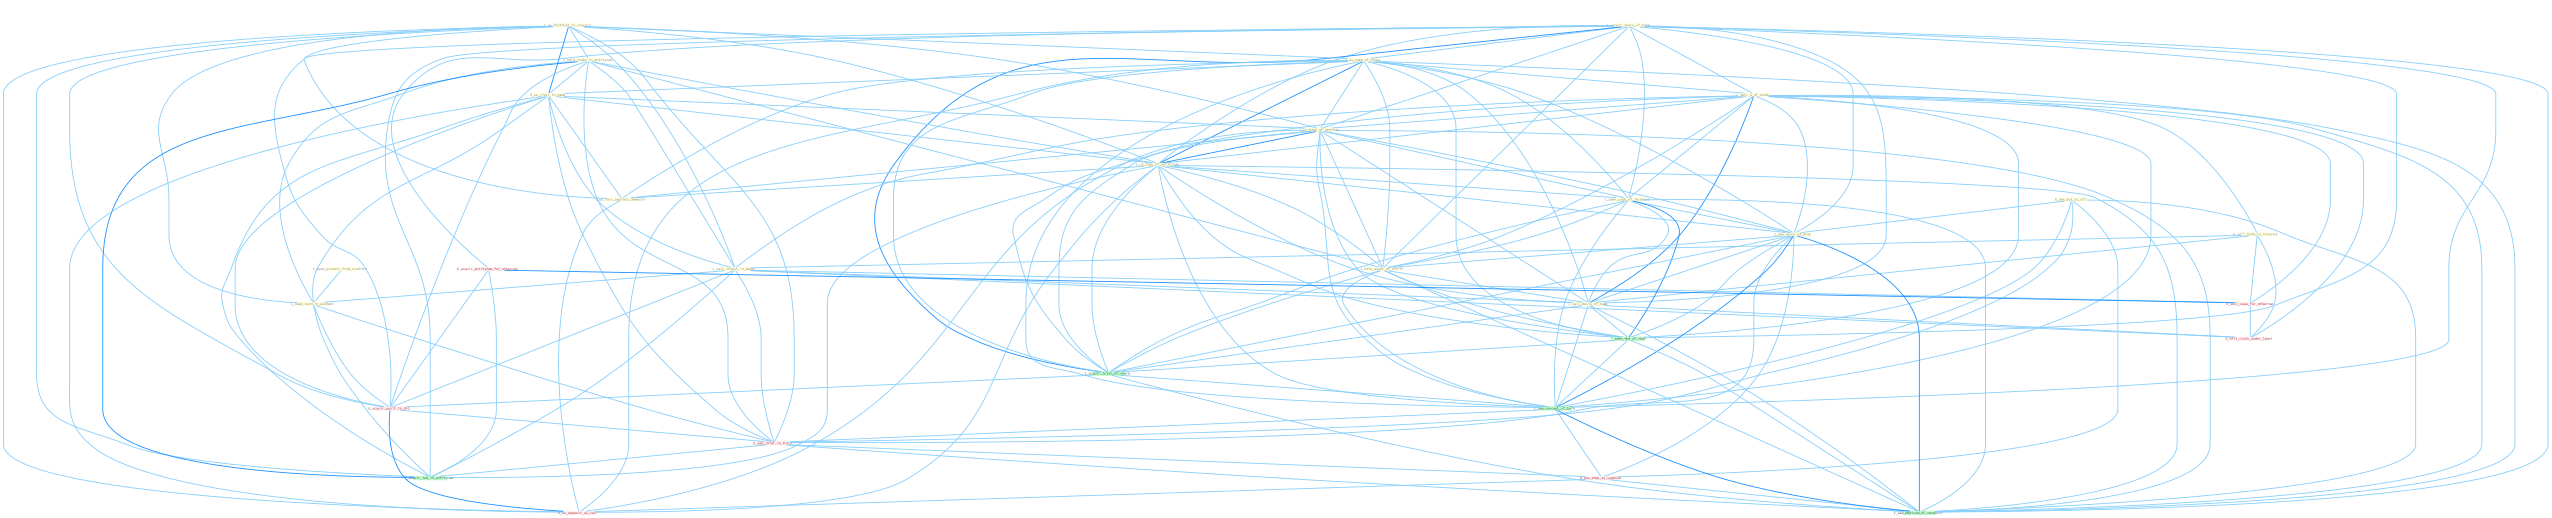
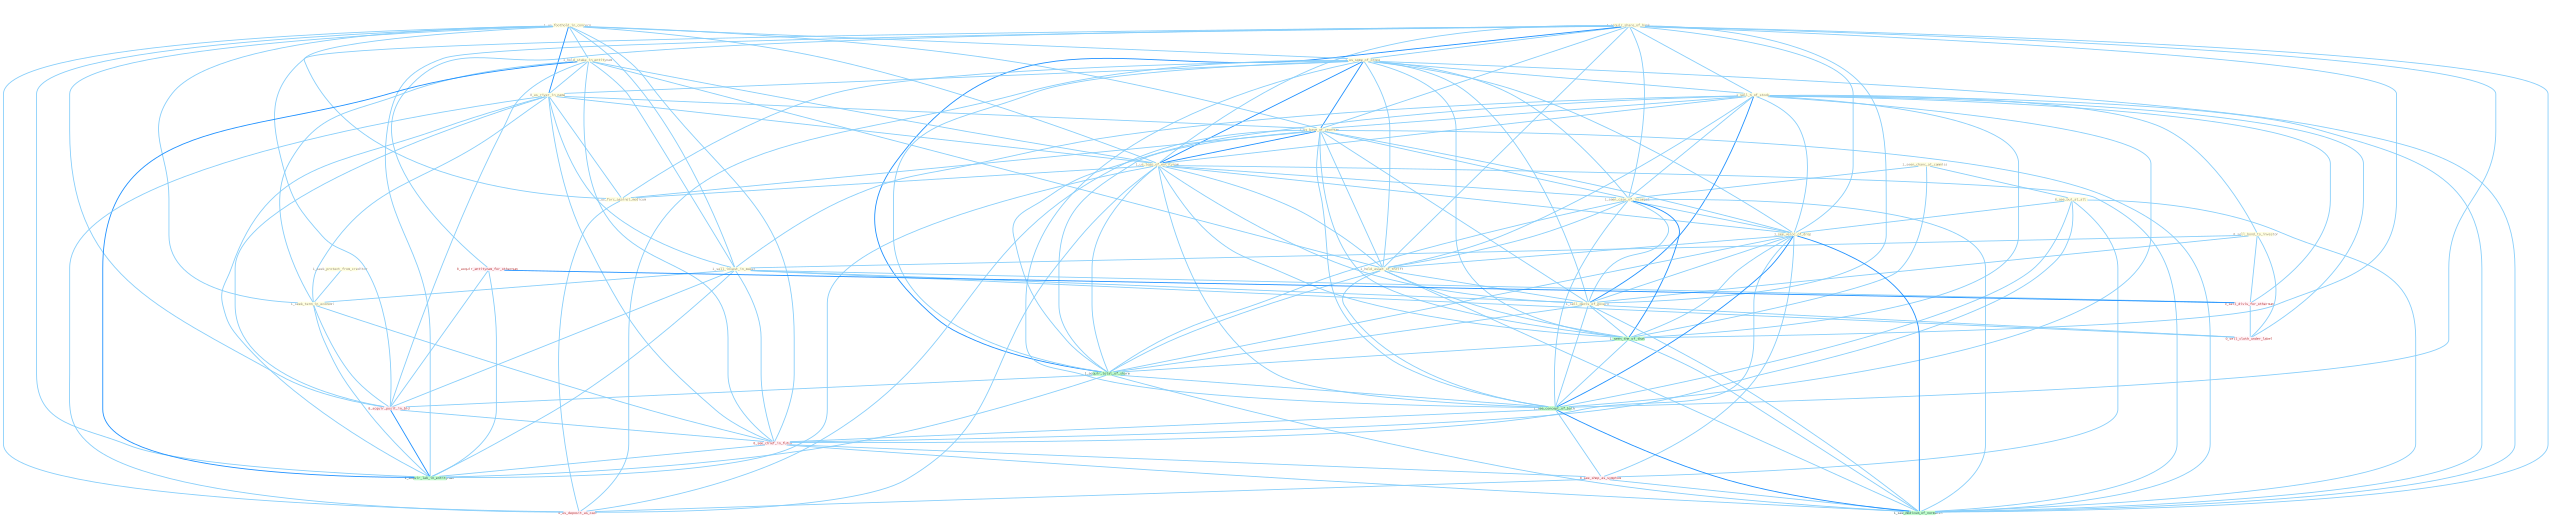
edge "1_us_some_of_proce" -- "1_us_base_of_yearnum": color #87cefa -> #1e90ff
node "1_seen_chanc_at_commiss": added
node "1_us_forc_against_demonstr": label "1_us_forc_against_demonstr" -> "1_us_forc_against_modicum"
node "1_sell_decis_of_name": label "1_sell_decis_of_name" -> "1_sell_decis_of_govern"
node "0_sell_case_for_othernum": label "0_sell_case_for_othernum" -> "0_sell_divis_for_othernum"
node "7_seen_the_of_that": label "7_seen_the_of_that" -> "1_seen_the_of_that"
edge "1_acquir_total_of_share" -- "1_acquir_lab_in_entitynam": added
edge "0_acquir_posit_in_bid" -- "0_us_deposit_as_cach": now "0_acquir_posit_in_bid" -- "1_acquir_lab_in_entitynam"
